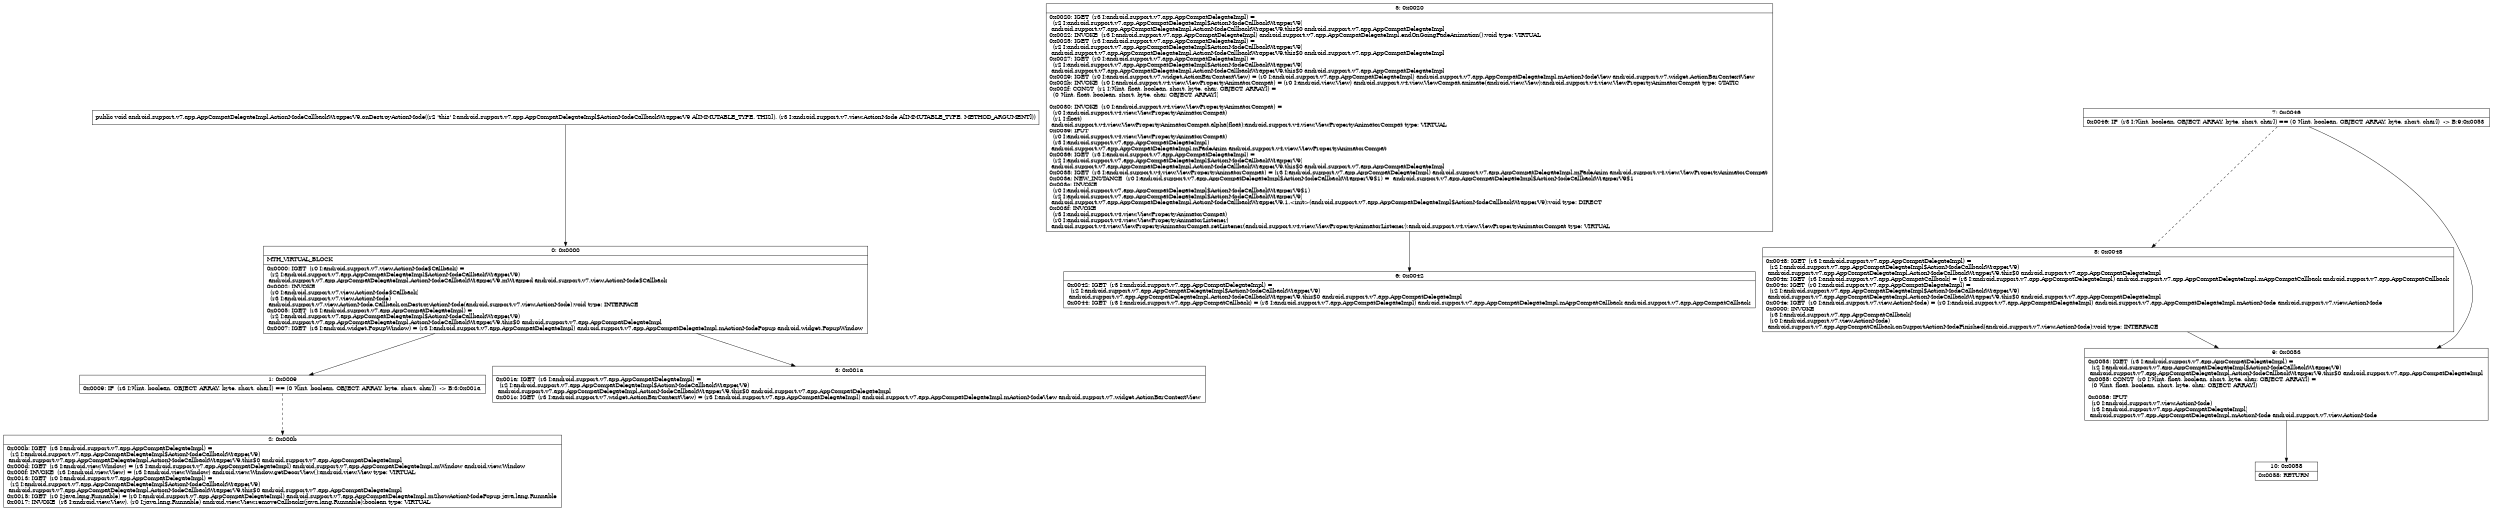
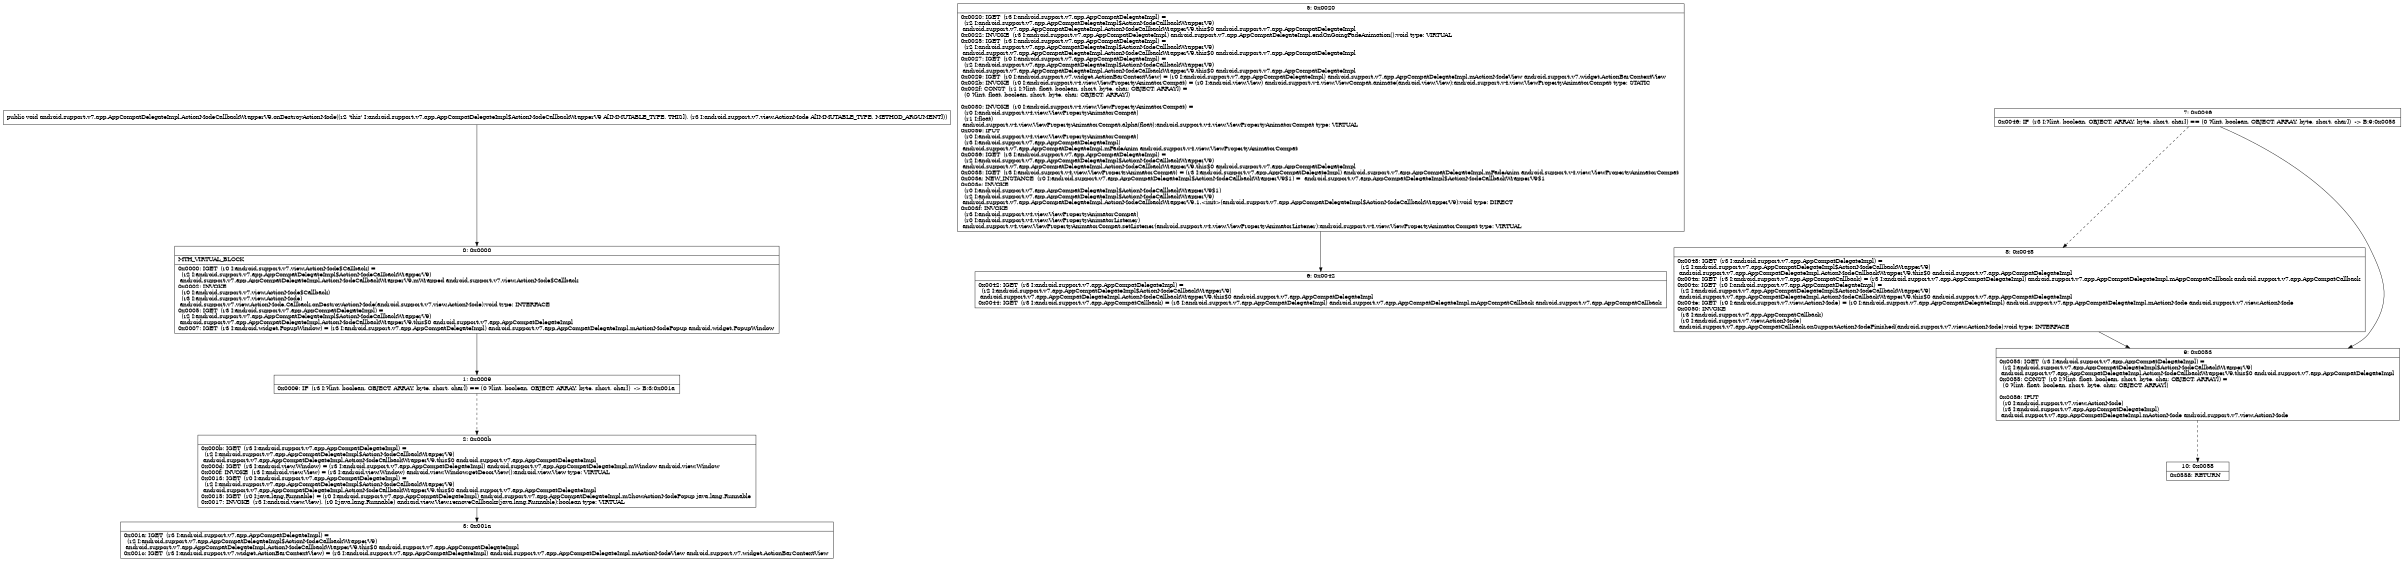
node "8: 0x0048": text "0x0000: INVOKE" -> "0x0050: INVOKE"
edge "0: 0x0000" -> "3: 0x001a": now "2: 0x000b" -> "3: 0x001a"
edge "9: 0x0053" -> "10: 0x0058": style solid -> dashed
node "10: 0x0058": text "0x0058: RETURN" -> "0x0558: RETURN"
